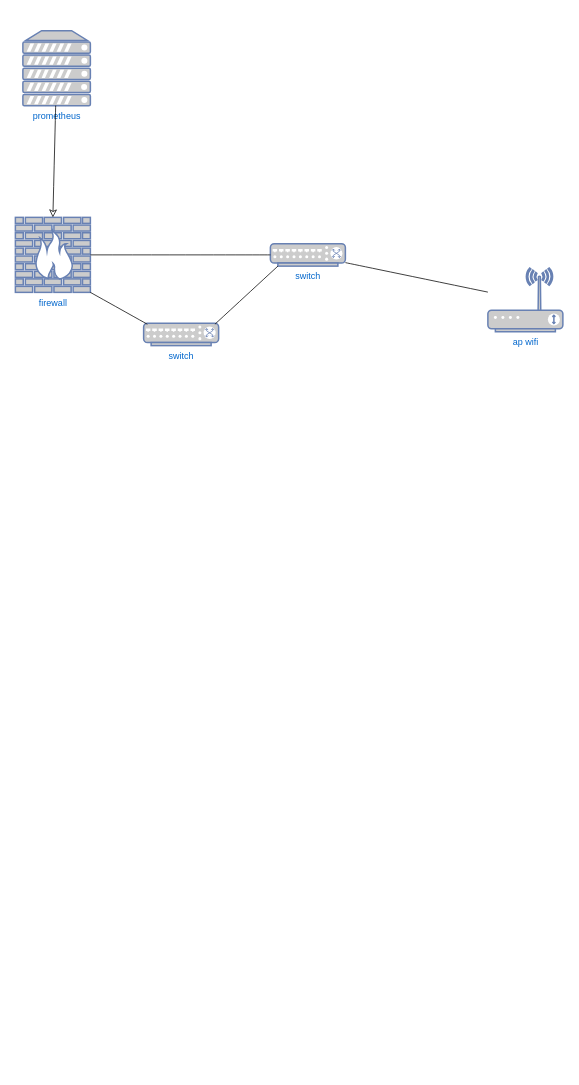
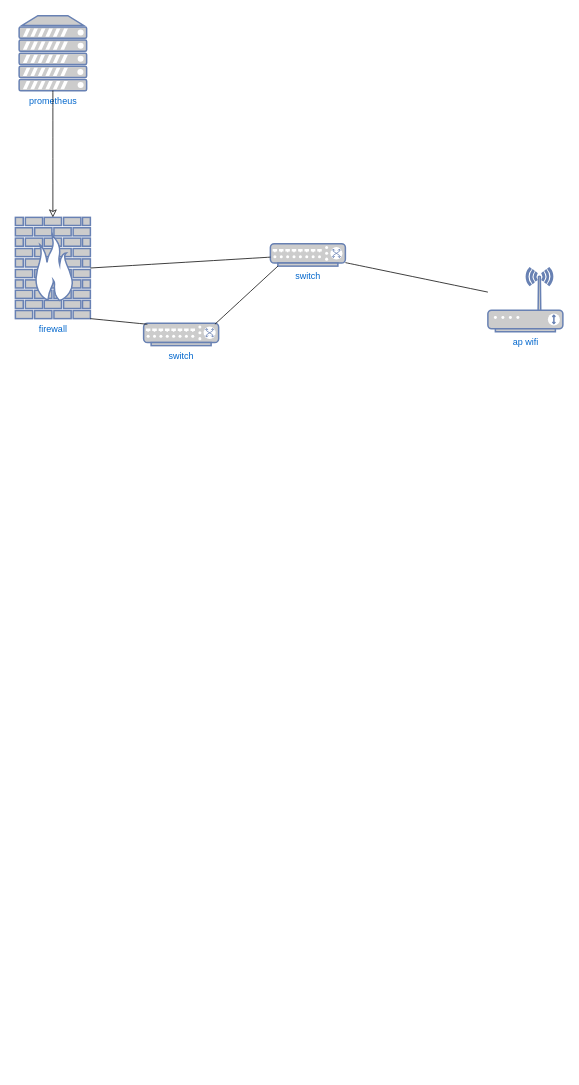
node "prometheus": moved (57, 68) -> (53, 53)
node "firewall": size 75x75 -> 75x101
